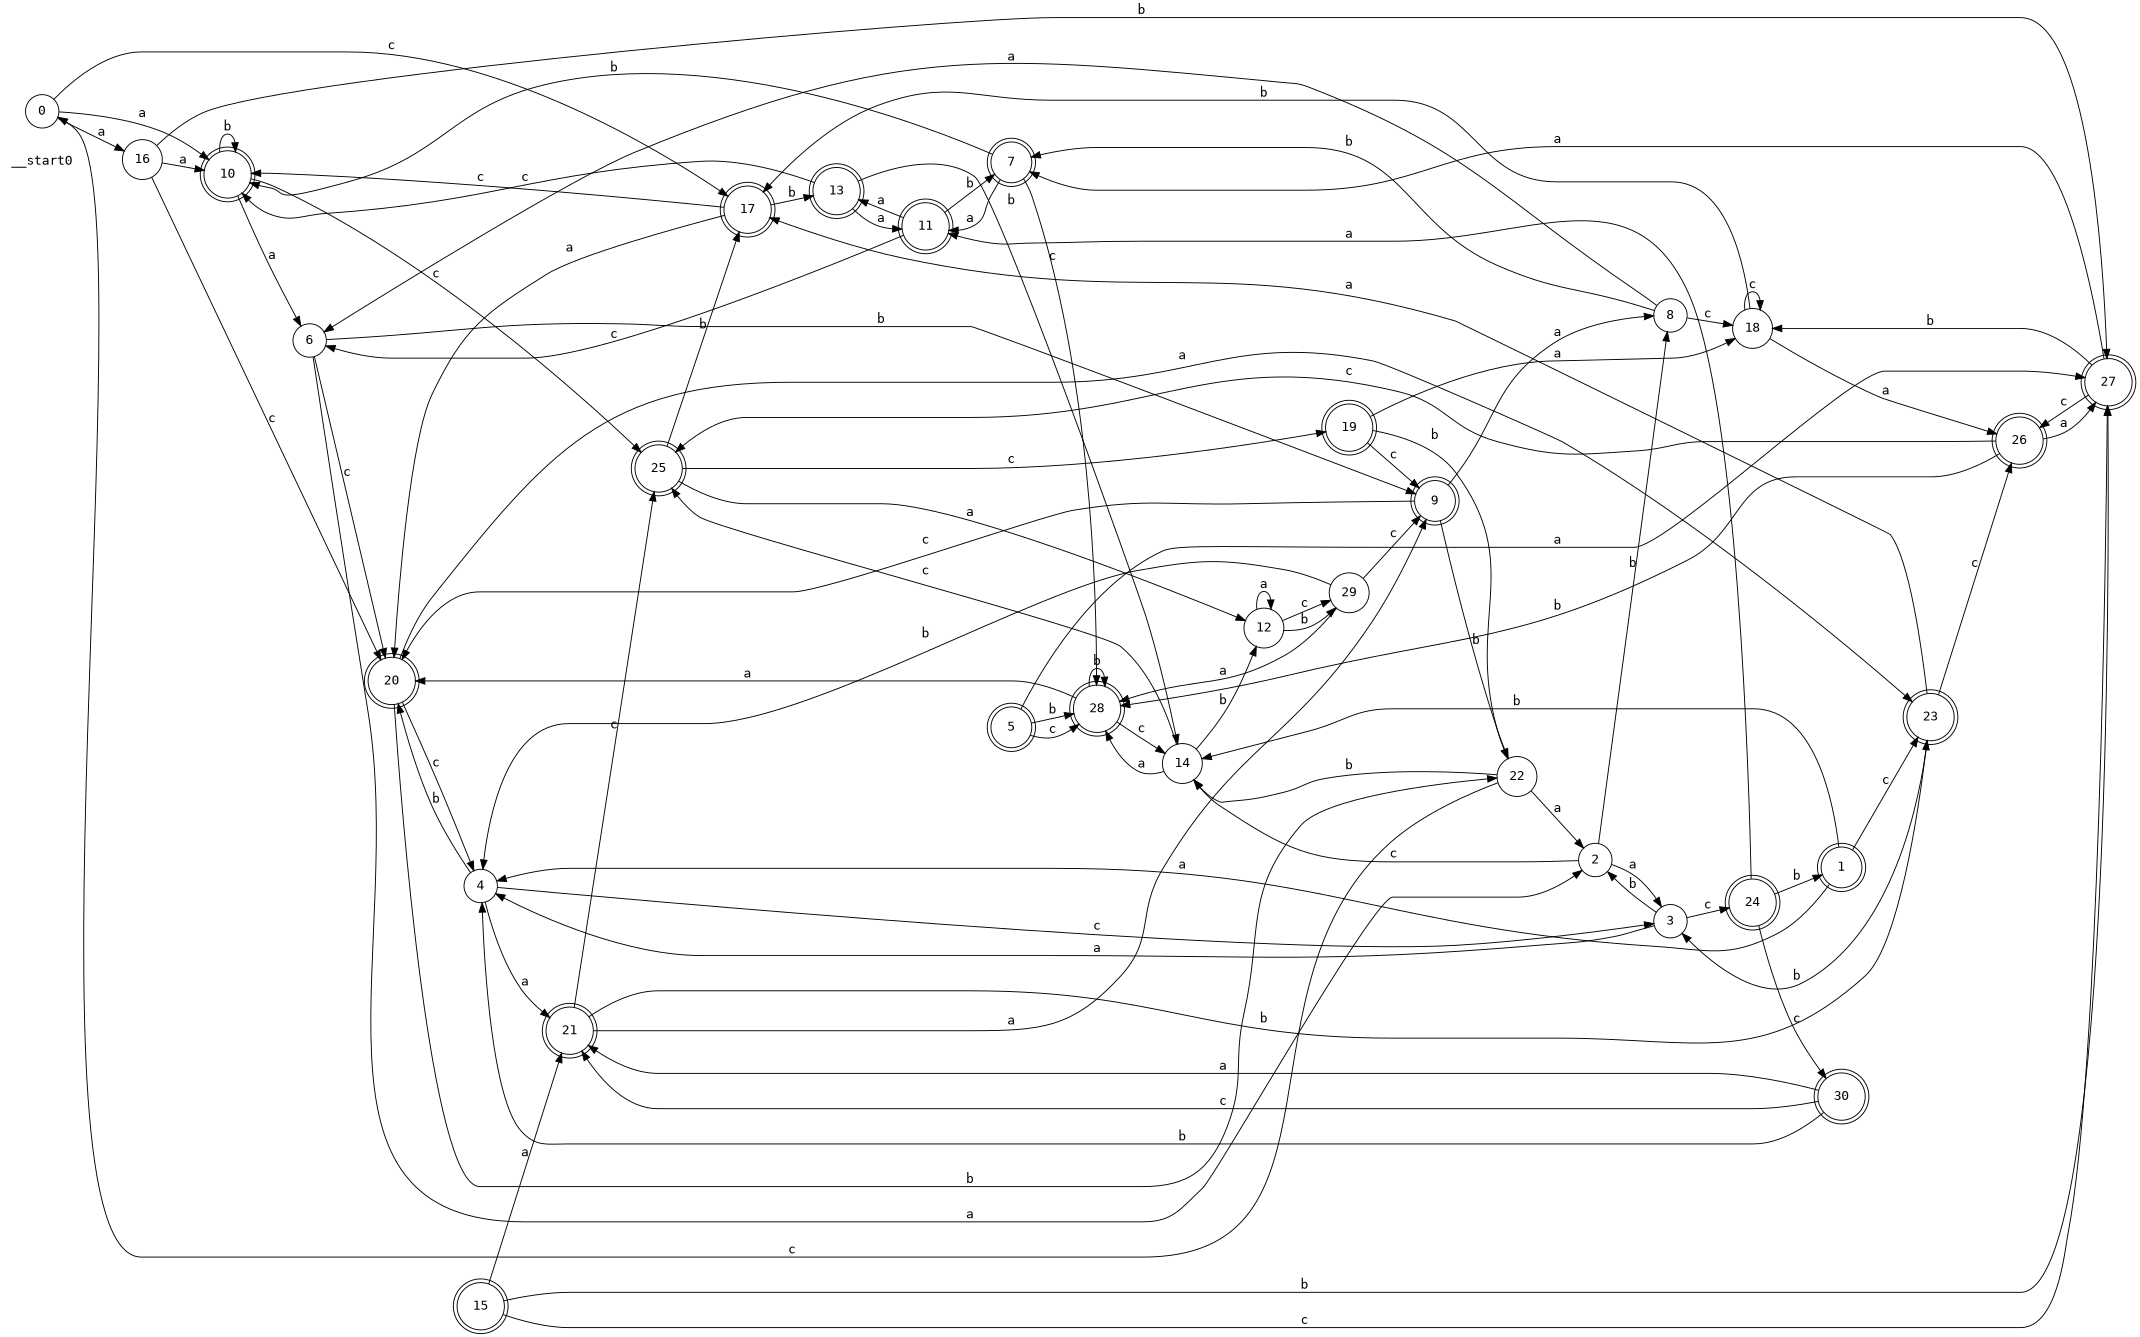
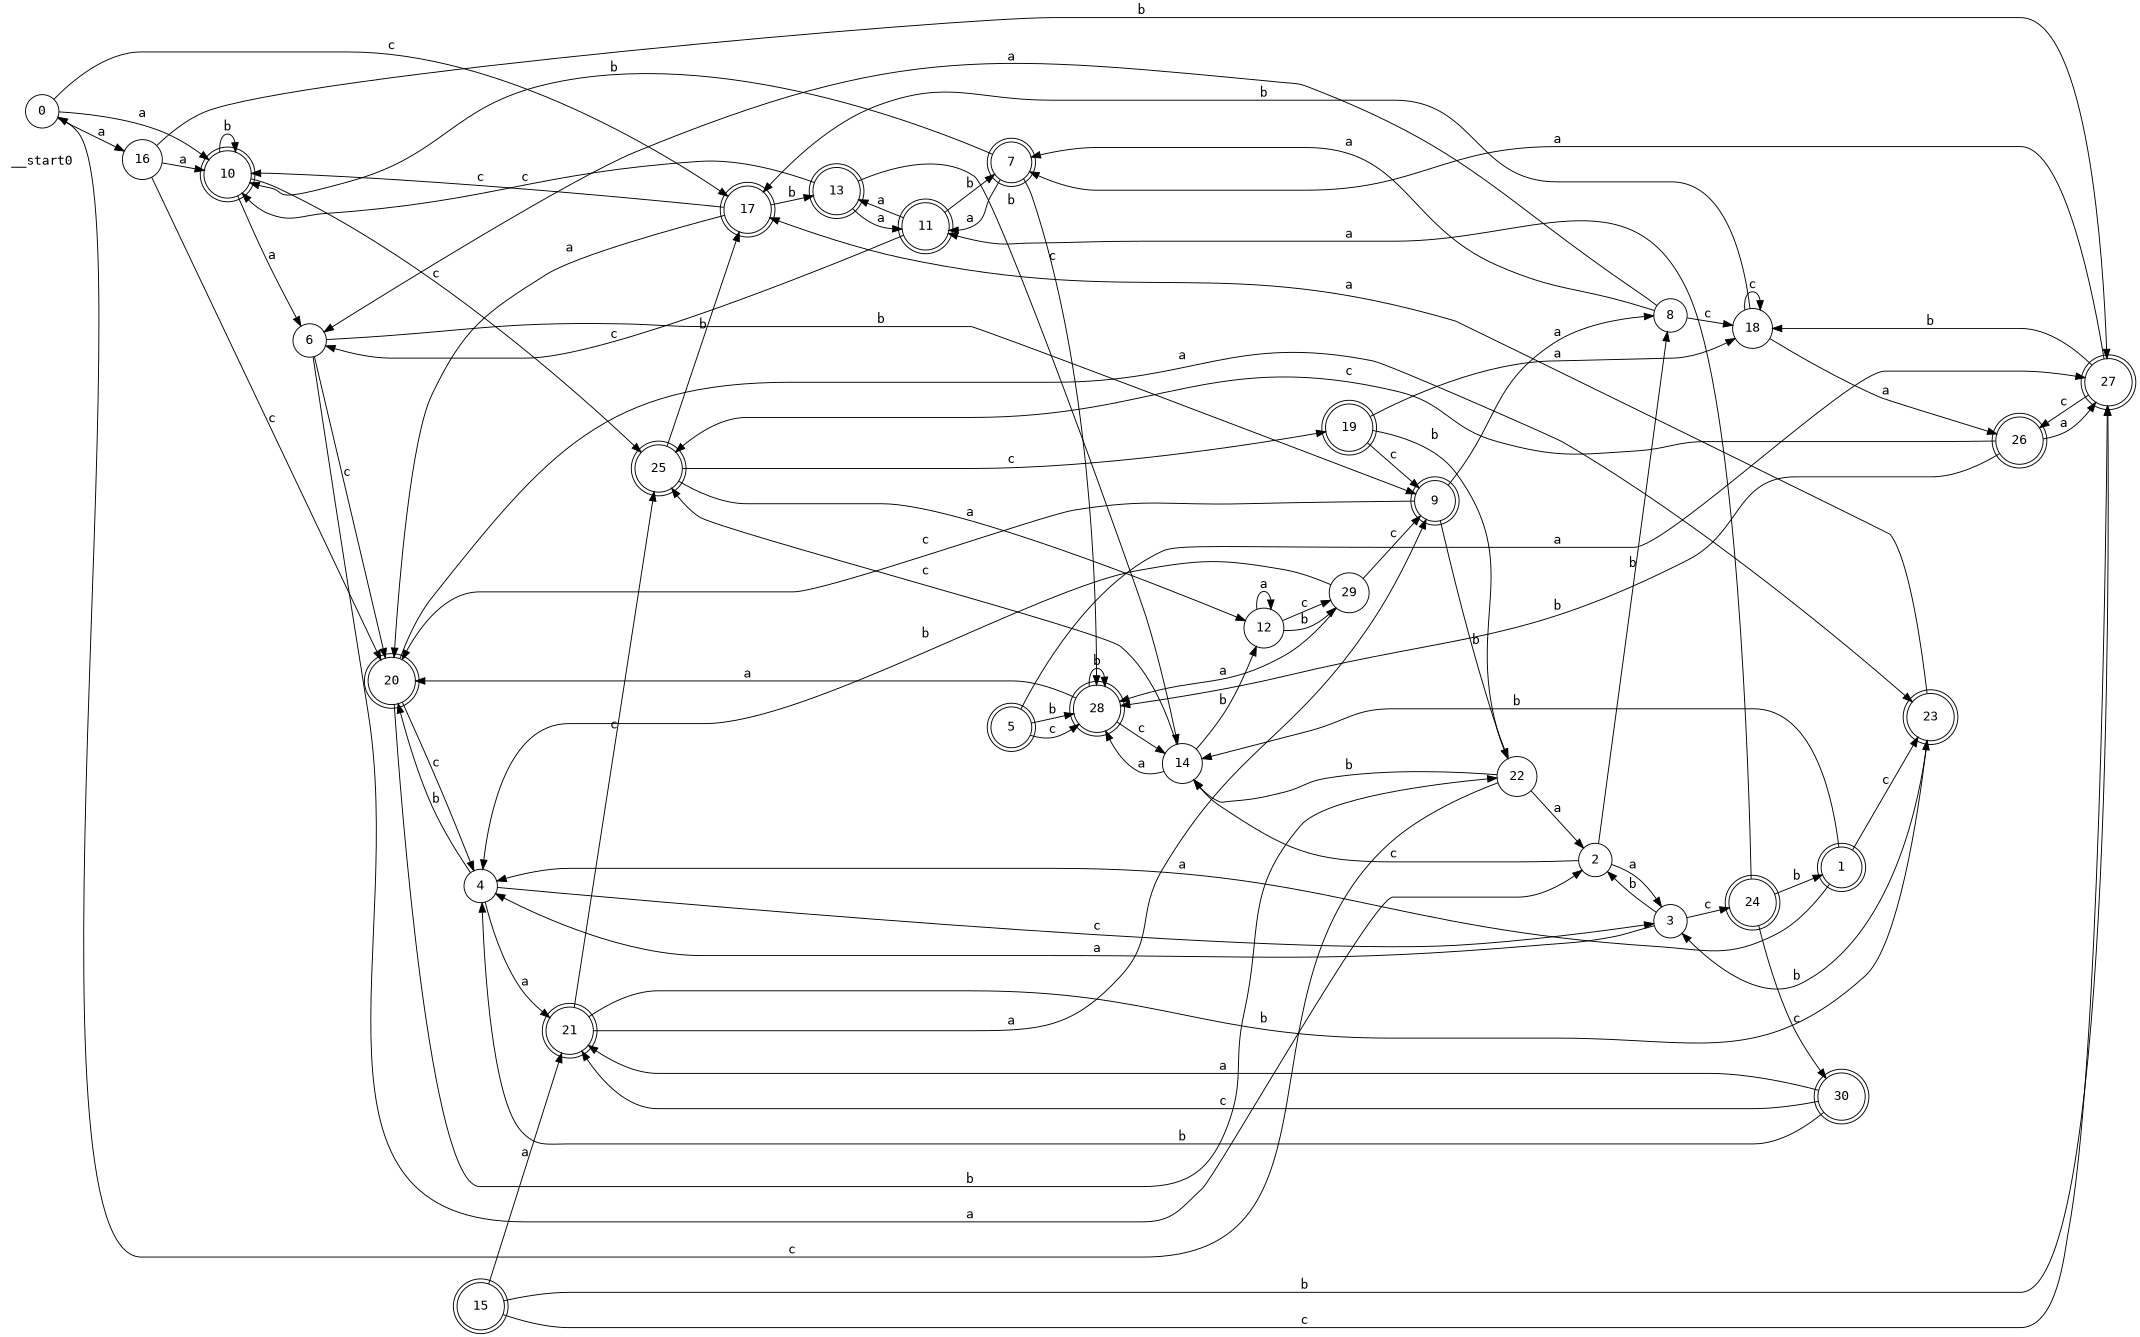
edge "8" -> "7": label "b" -> "a"
edge "23" -> "26": removed, label "c"
